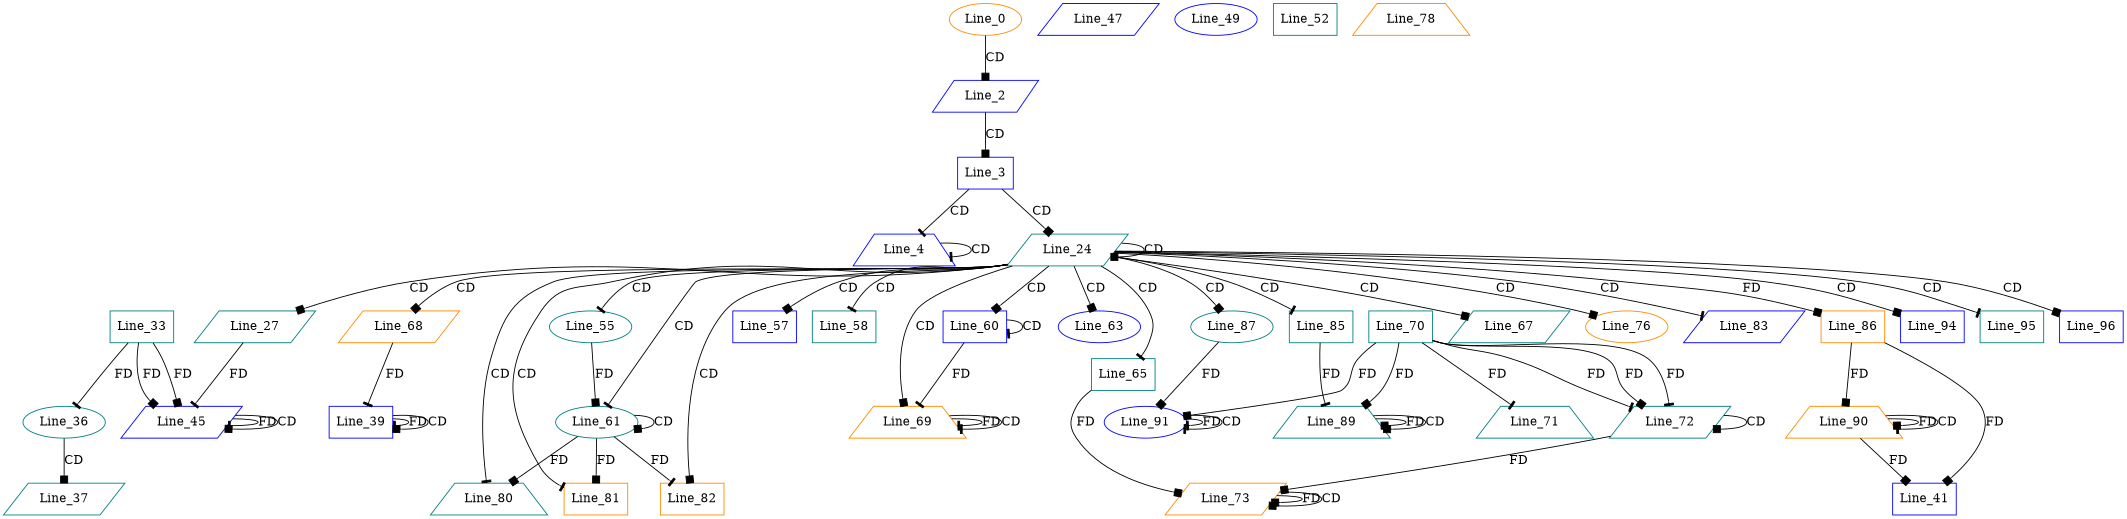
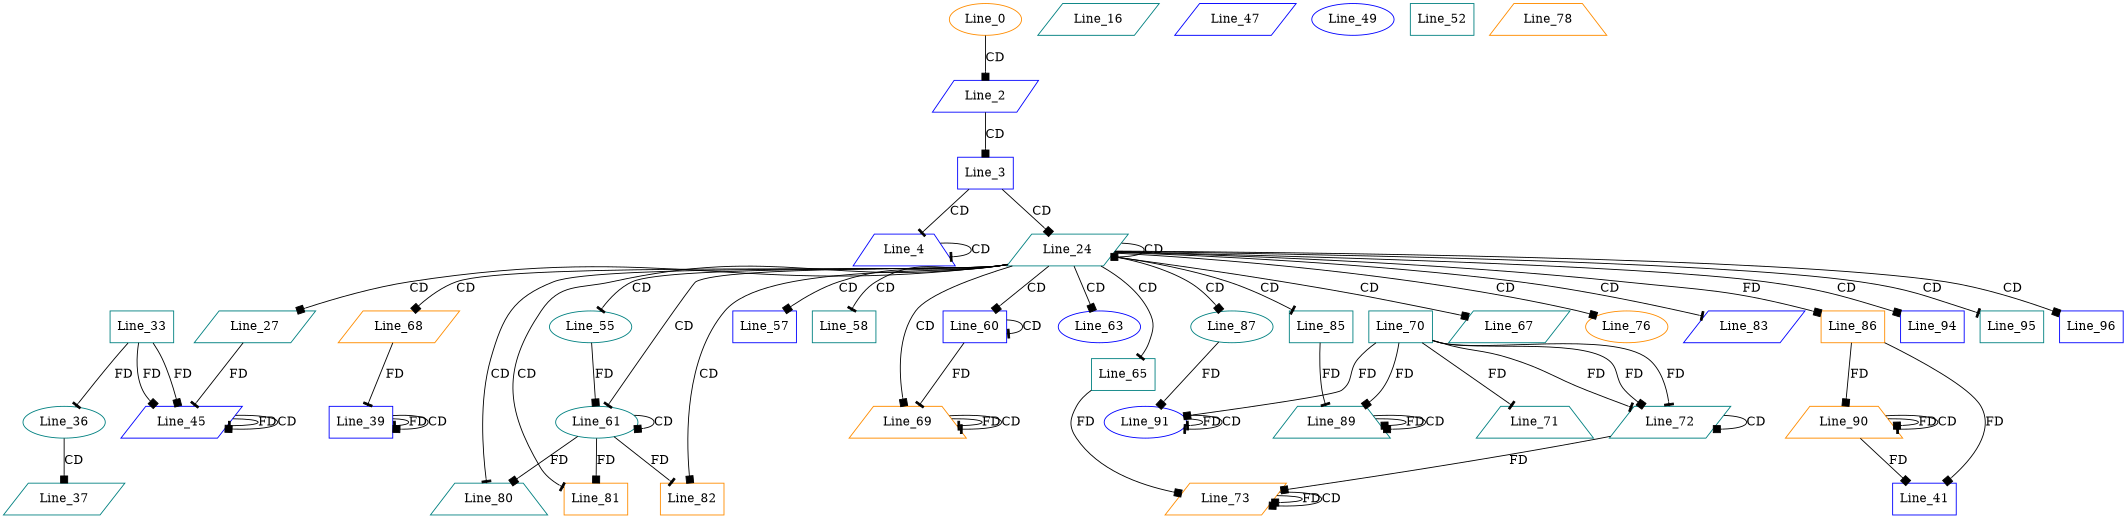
node "Line_16": added
